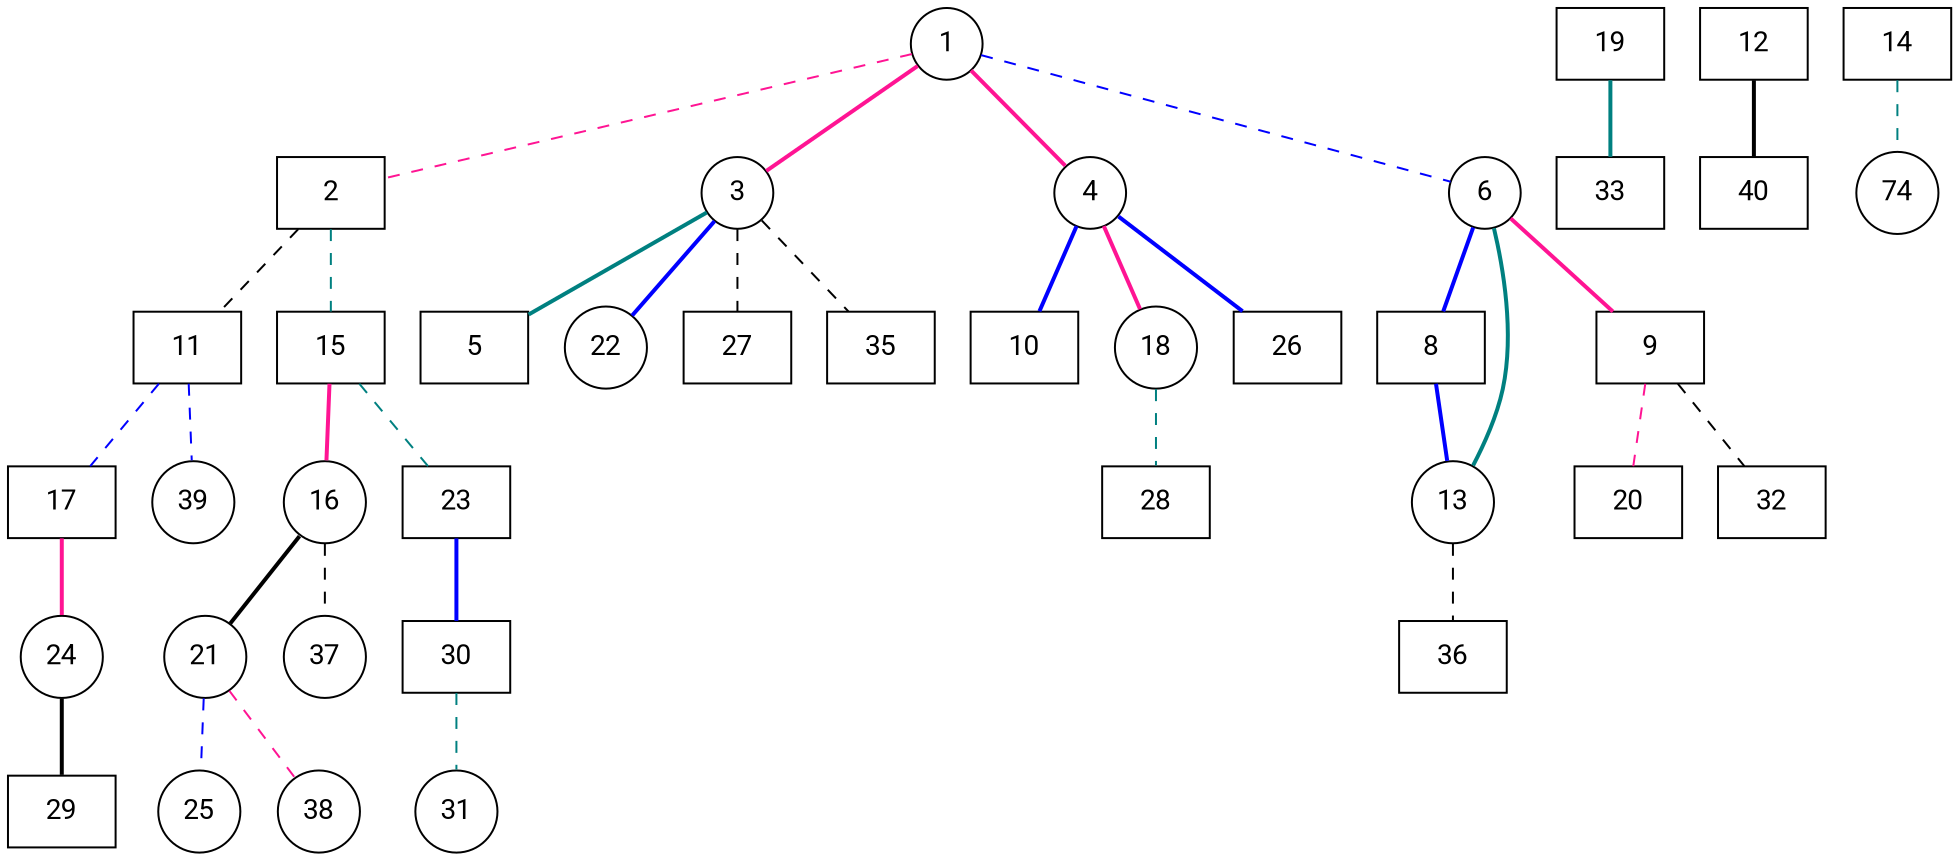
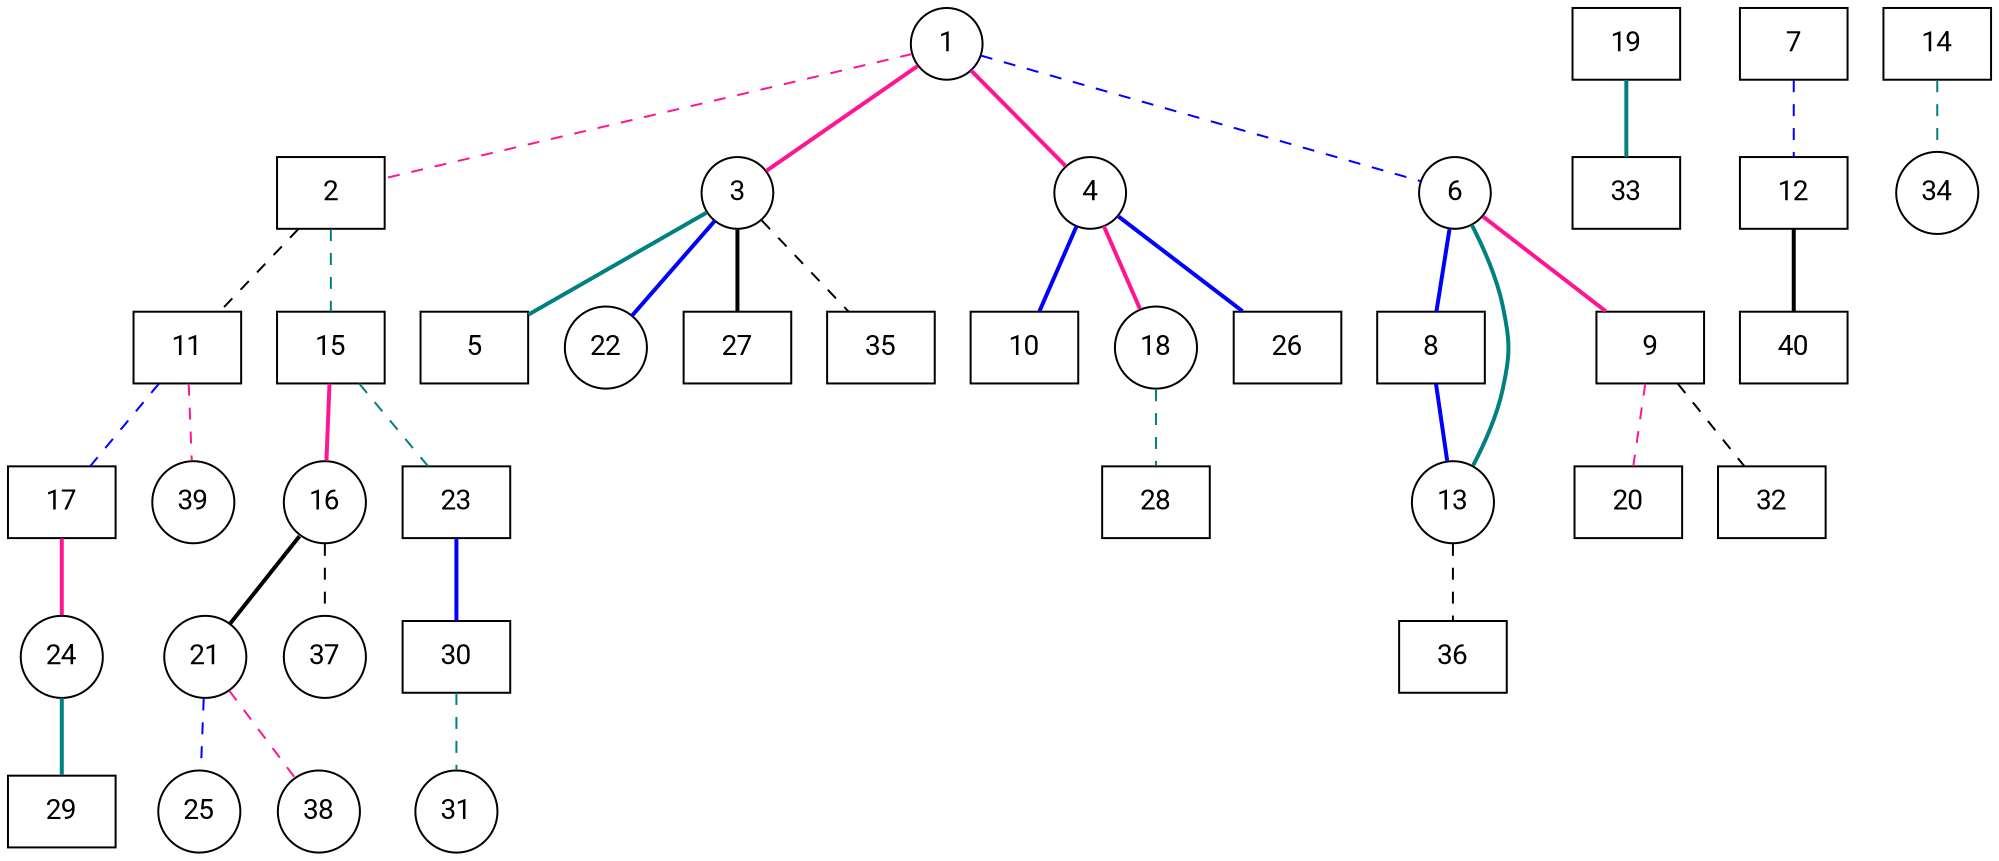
node "7": added
node "74": label "74" -> "34"
edge "3" -- "27": style dashed -> bold
edge "11" -- "39": color blue -> deeppink
edge "24" -- "29": color black -> teal
